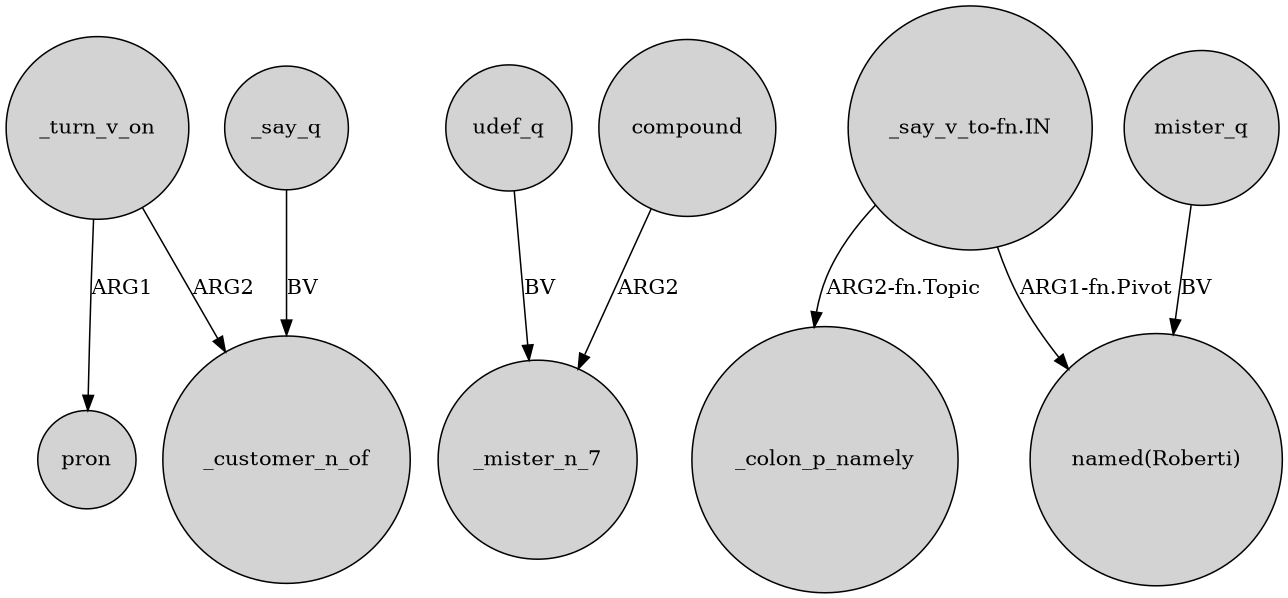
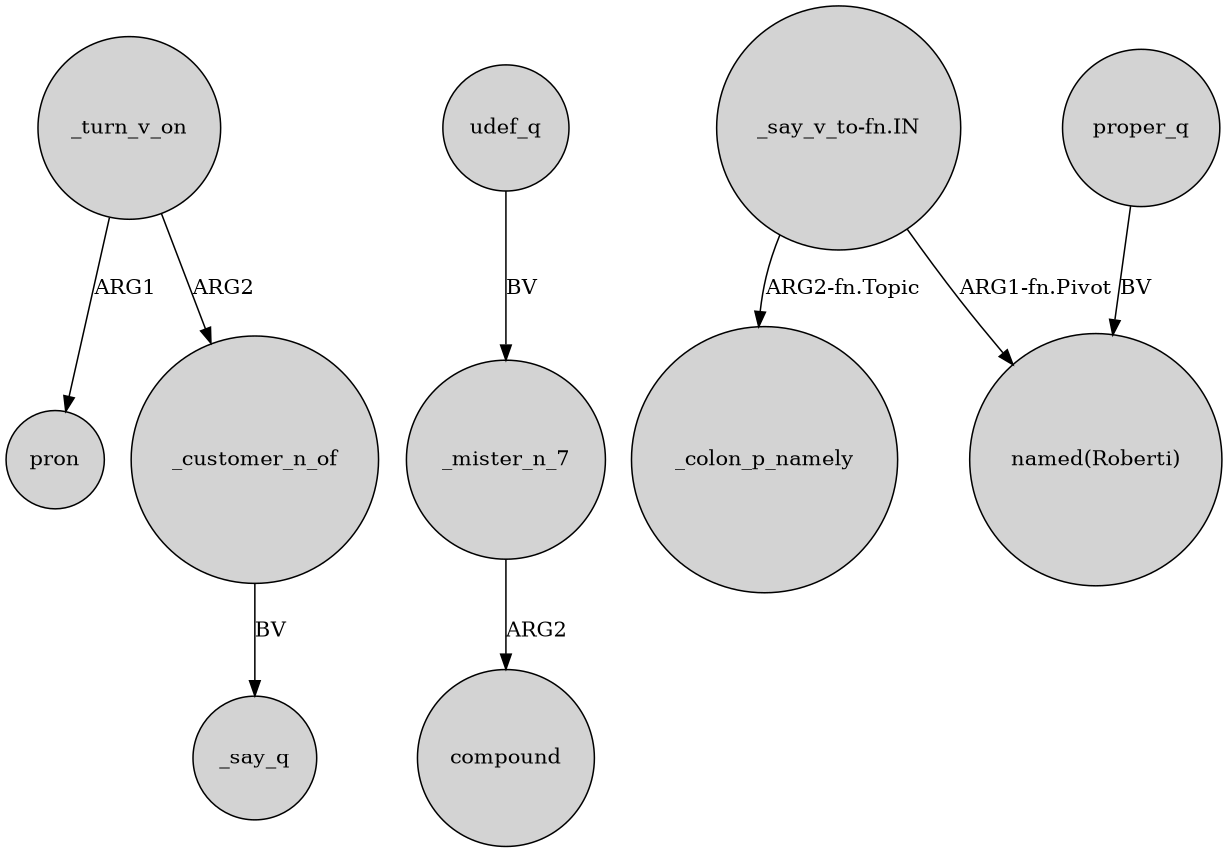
node "mister_q": label "mister_q" -> "proper_q"
edge "_say_q" -> "_customer_n_of": reversed
edge "compound" -> "_mister_n_7": reversed
